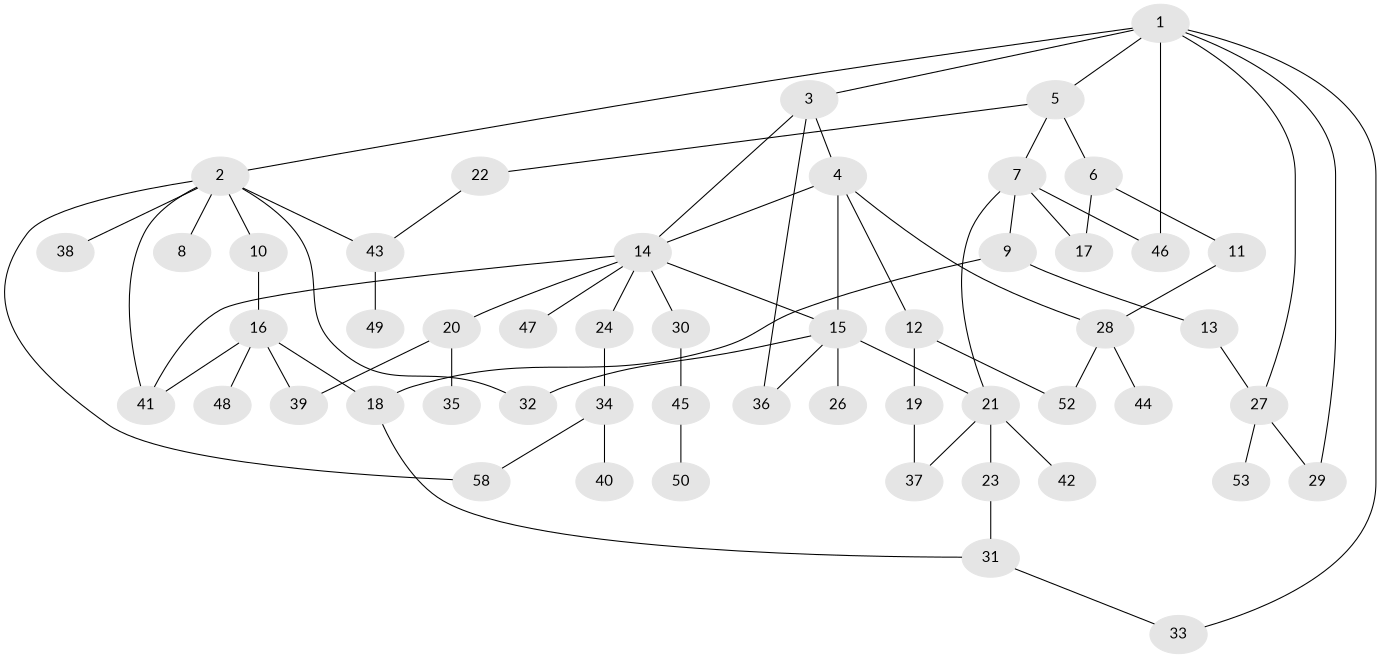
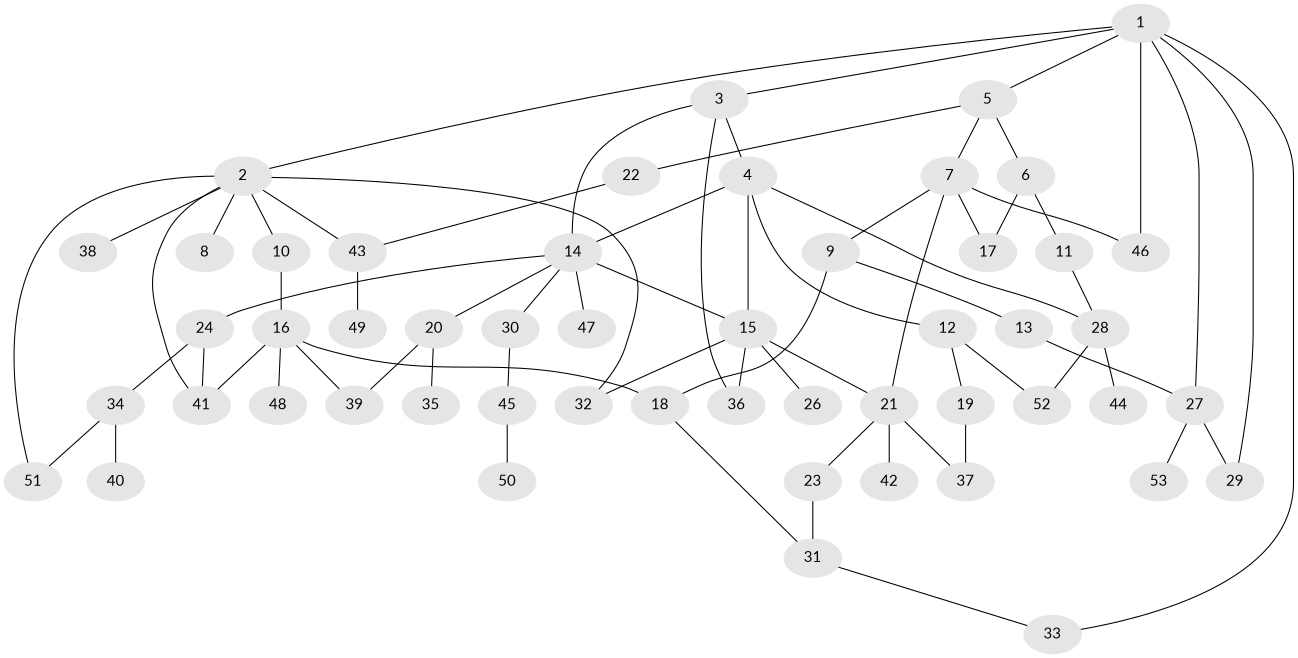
edge "14" -- "41": now "24" -- "41"
node "58": label "58" -> "51"
